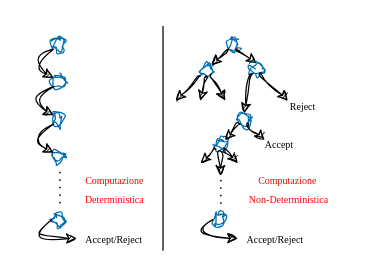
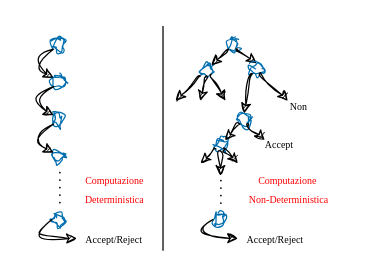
node "Reject": label "Reject" -> "Non"
